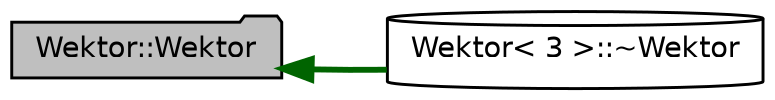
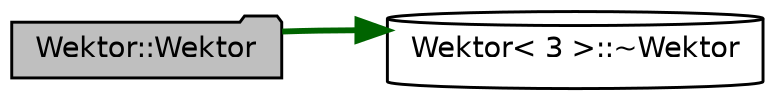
edge "Wektor< 3 >::~Wektor" -> "Wektor::Wektor": reversed
